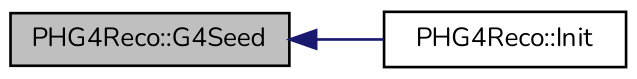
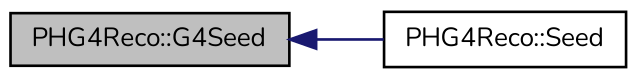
node "PHG4Reco::Init": label "PHG4Reco::Init" -> "PHG4Reco::Seed"
